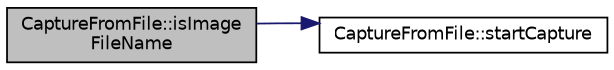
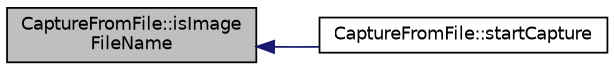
edge "CaptureFromFile::isImage FileName" -> "CaptureFromFile::startCapture": reversed
